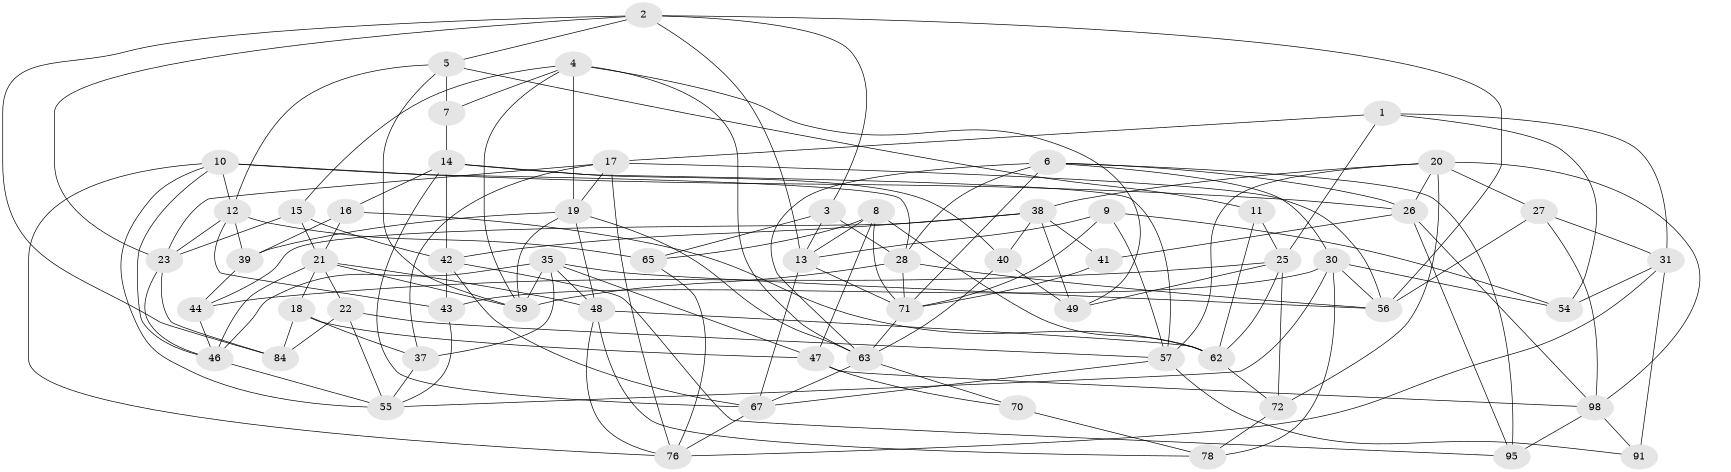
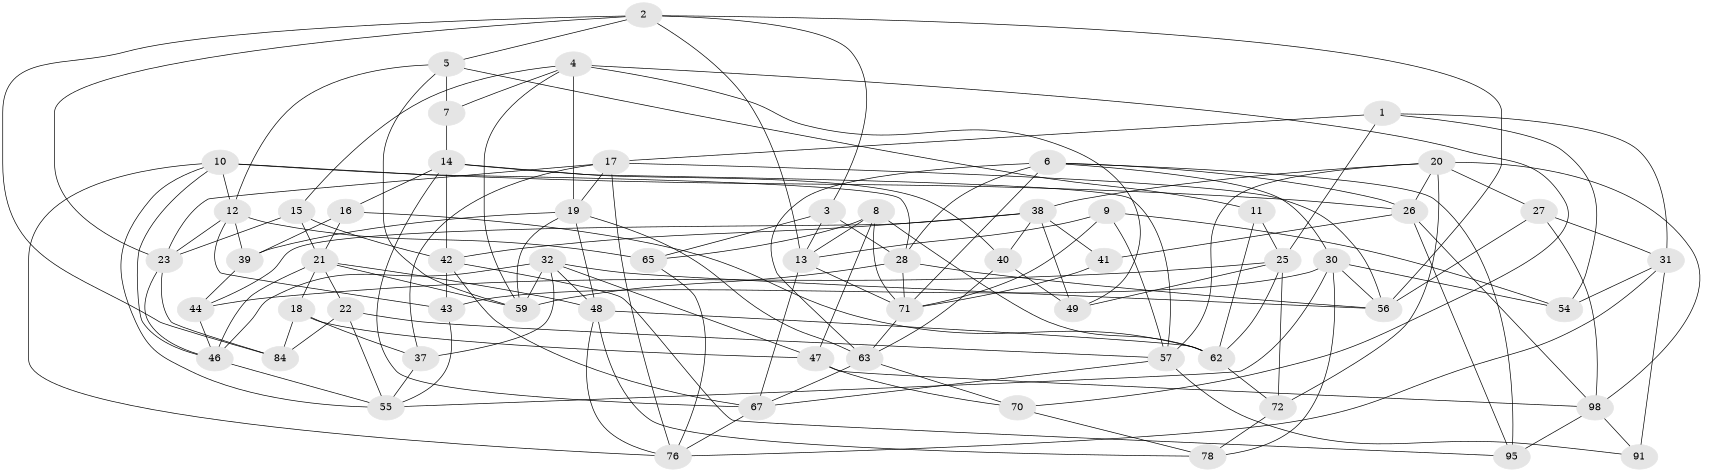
edge "4" -- "63": now "4" -- "70"
node "35": label "35" -> "32"
